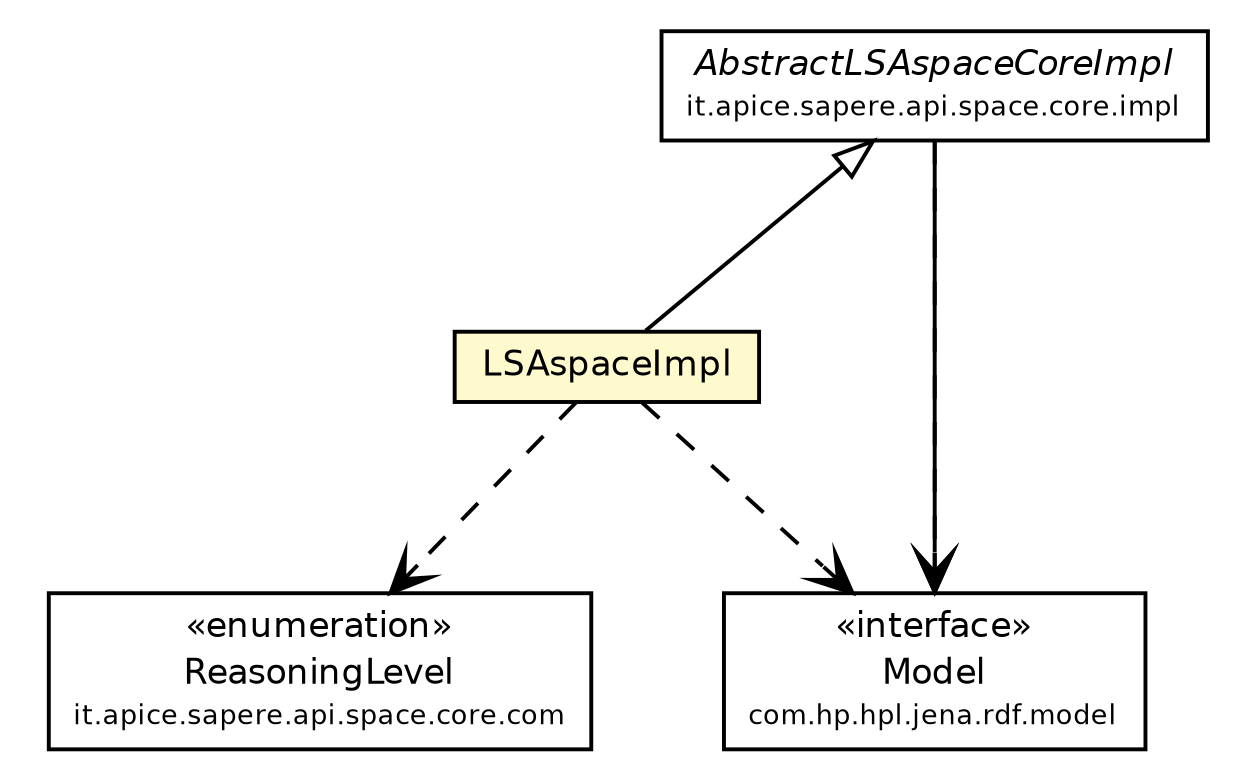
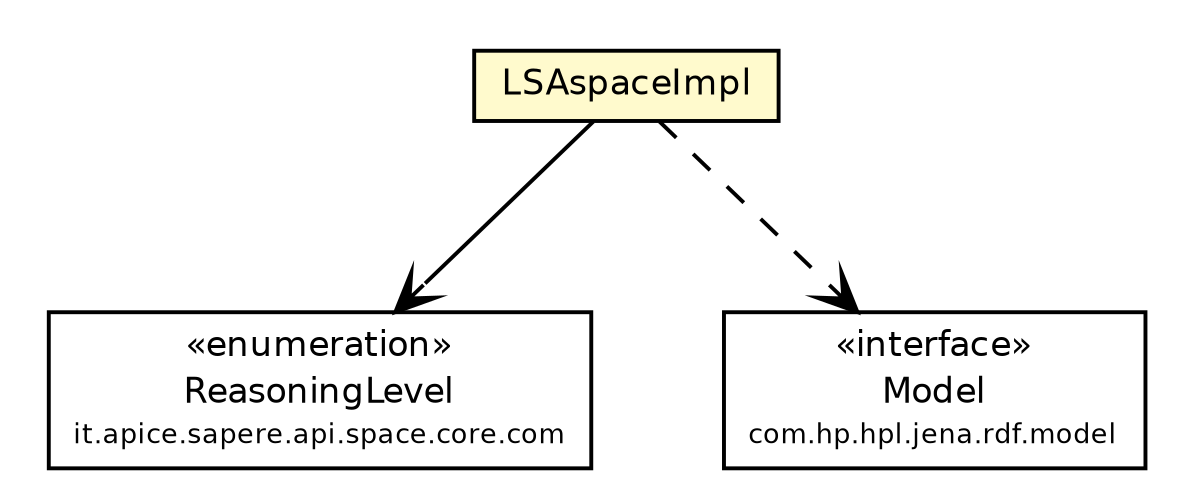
node "AbstractLSAspaceCoreImpl": removed
edge "LSAspaceImpl" -> "ReasoningLevel": style dashed -> solid
